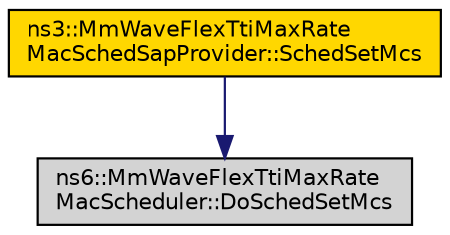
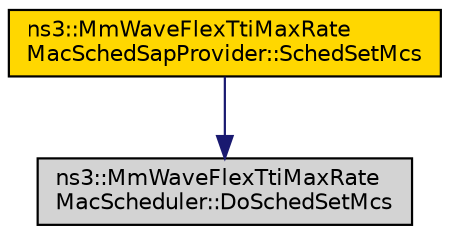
node "ns6::MmWaveFlexTtiMaxRate MacScheduler::DoSchedSetMcs": label "ns6::MmWaveFlexTtiMaxRate MacScheduler::DoSchedSetMcs" -> "ns3::MmWaveFlexTtiMaxRate MacScheduler::DoSchedSetMcs"
